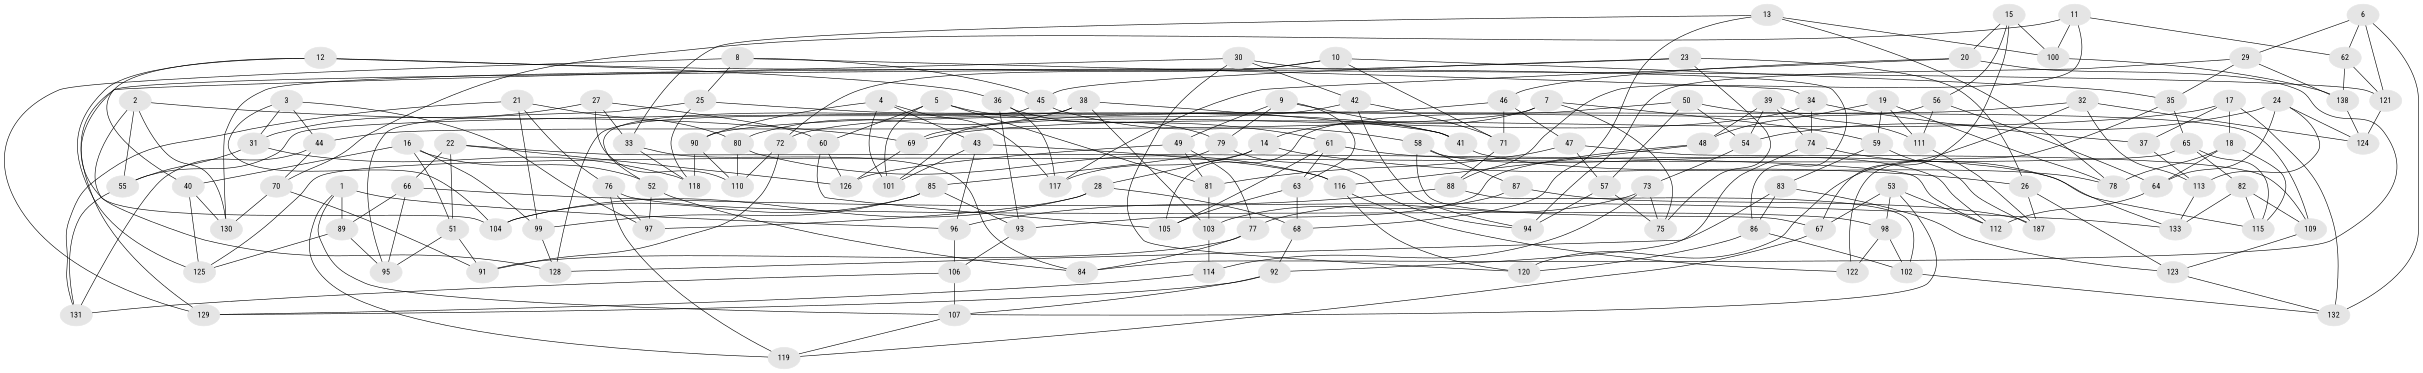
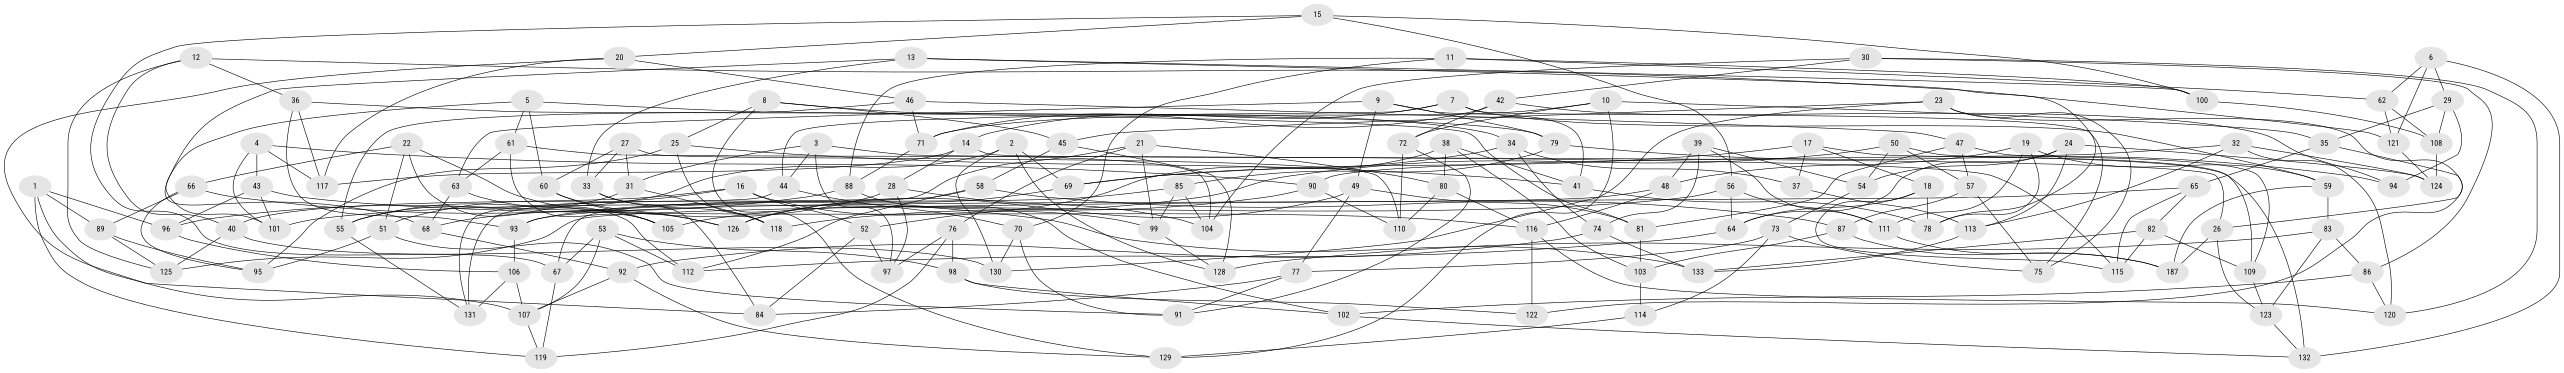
node "138": label "138" -> "108"
edge "57" -- "94": now "57" -- "87"
